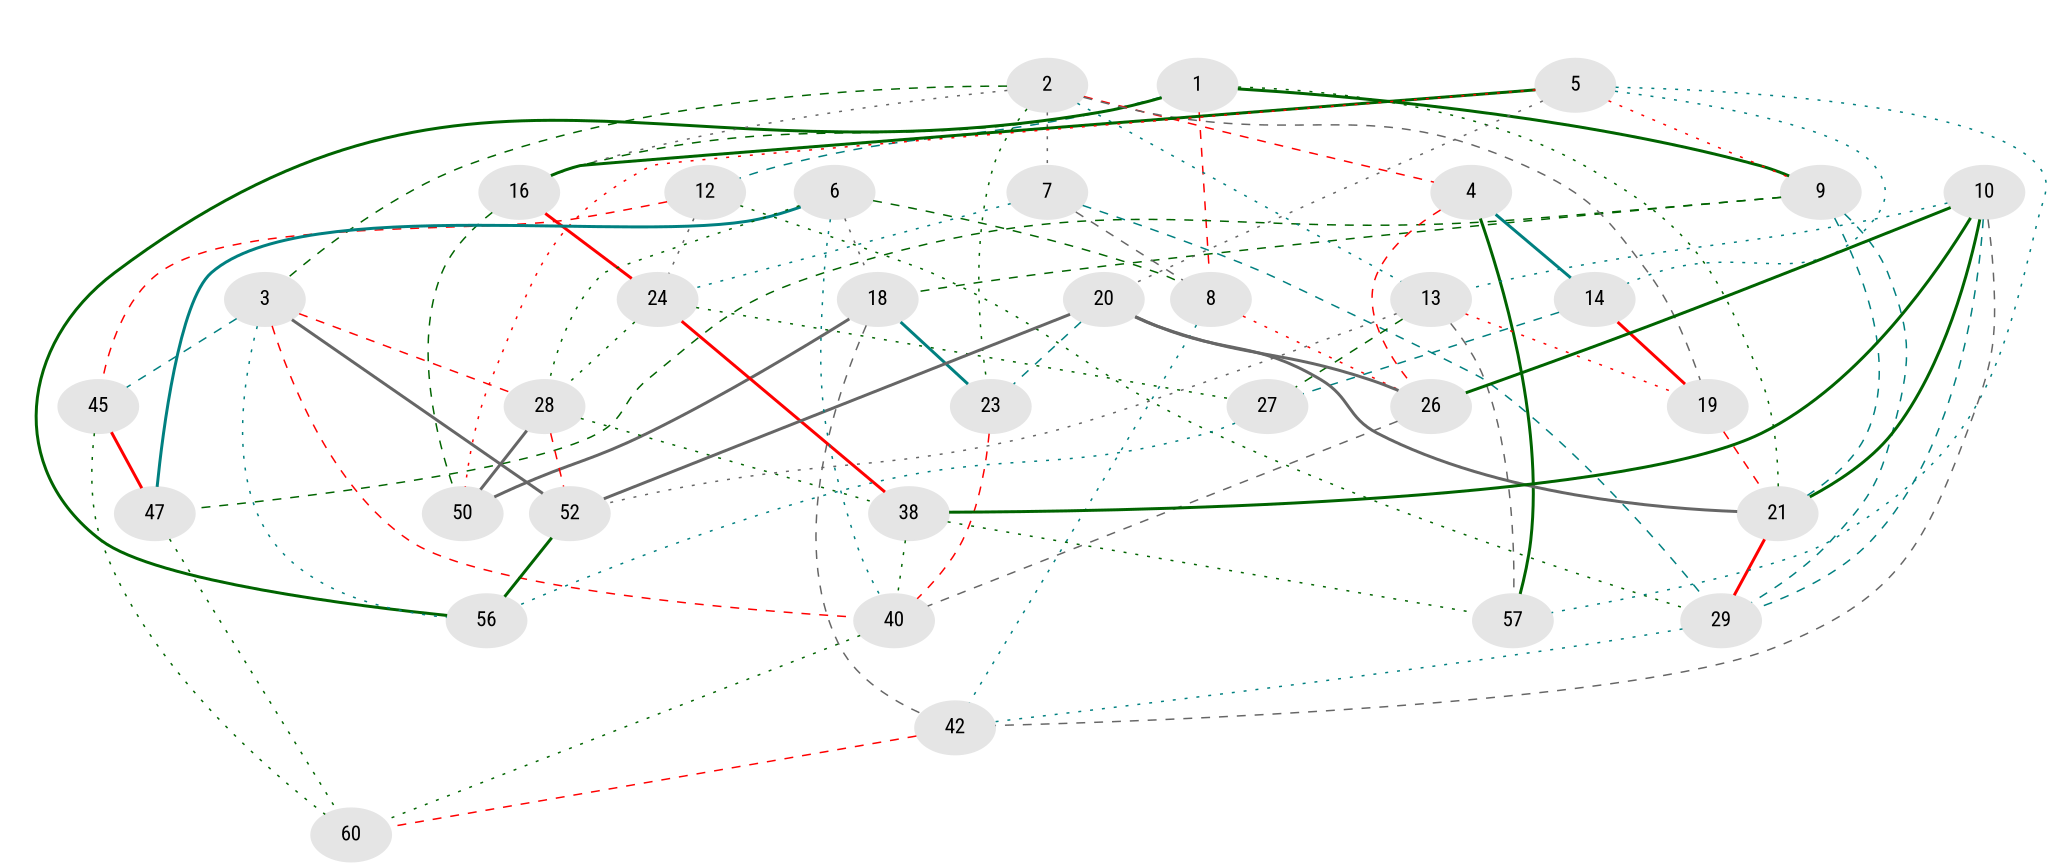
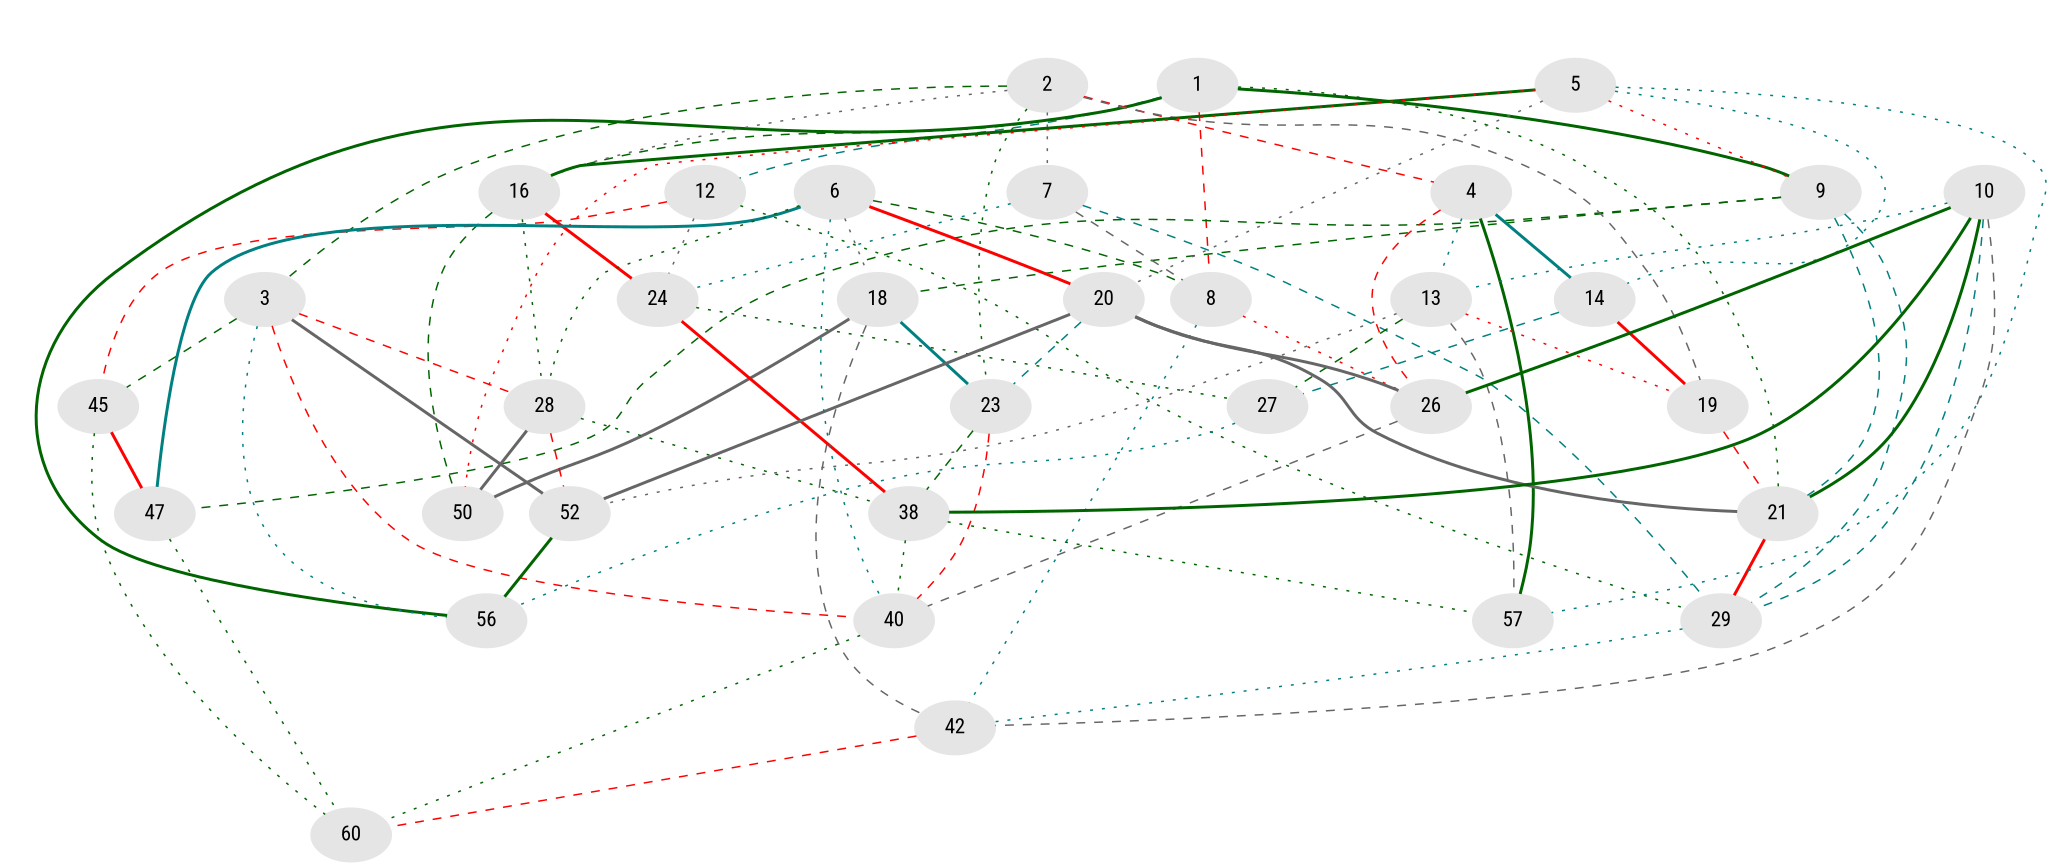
edge "2" -- "13": now "4" -- "13"
edge "6" -- "20": added
edge "3" -- "45": color teal -> darkgreen
edge "24" -- "28": now "16" -- "28"
edge "23" -- "38": added
